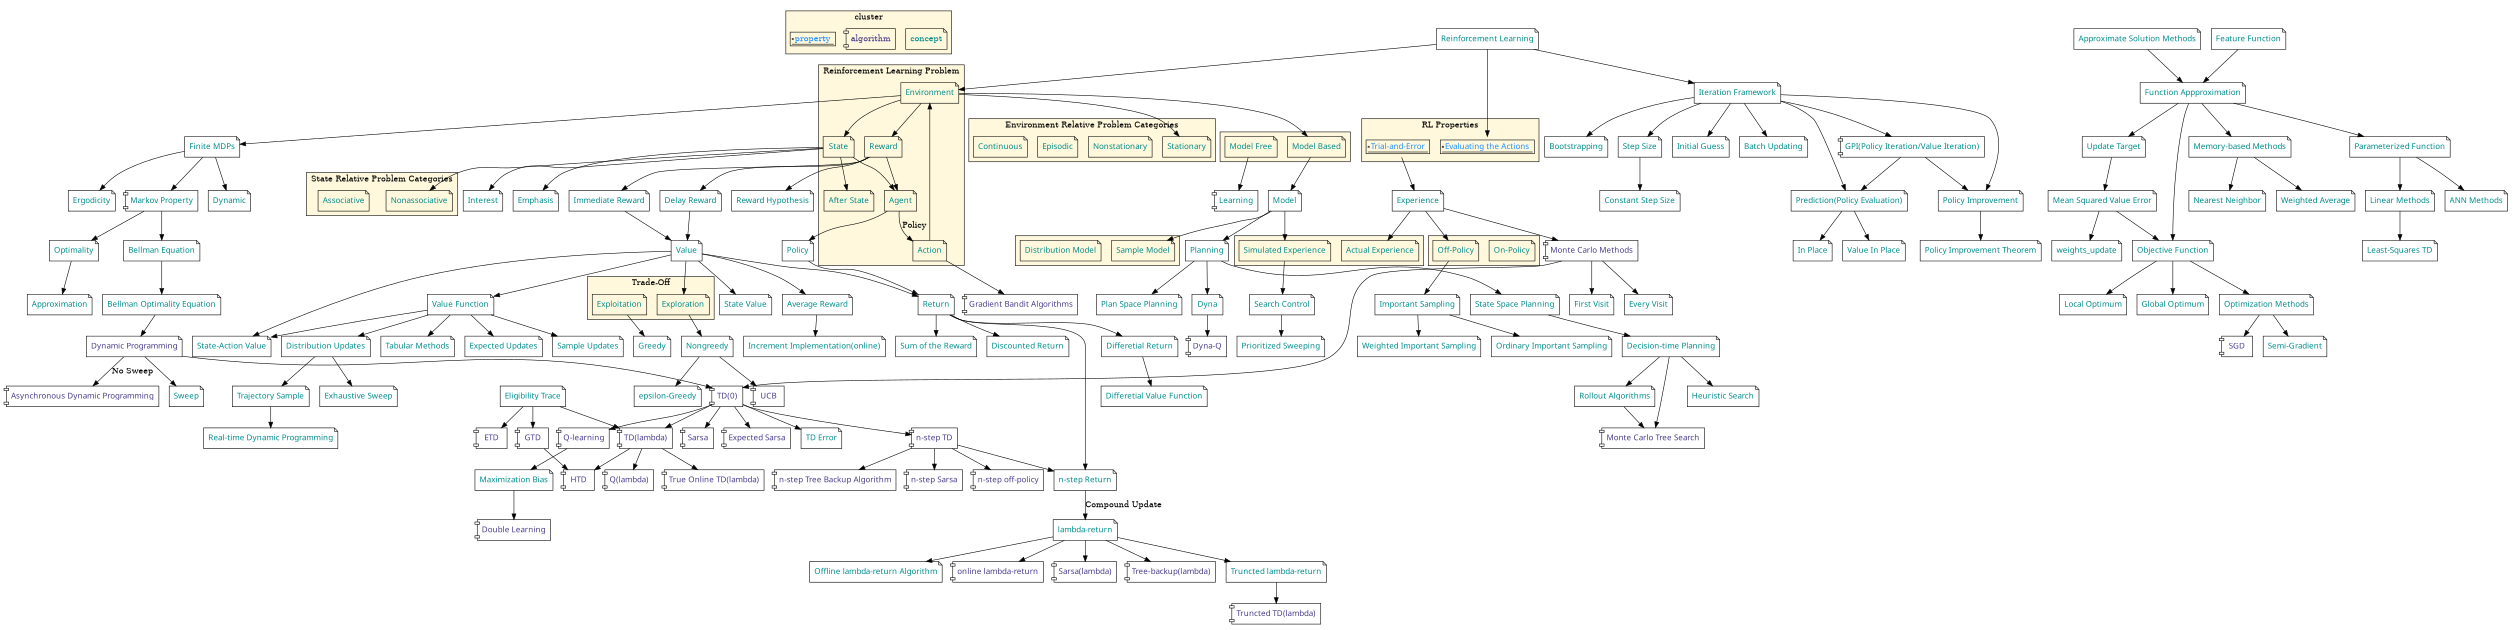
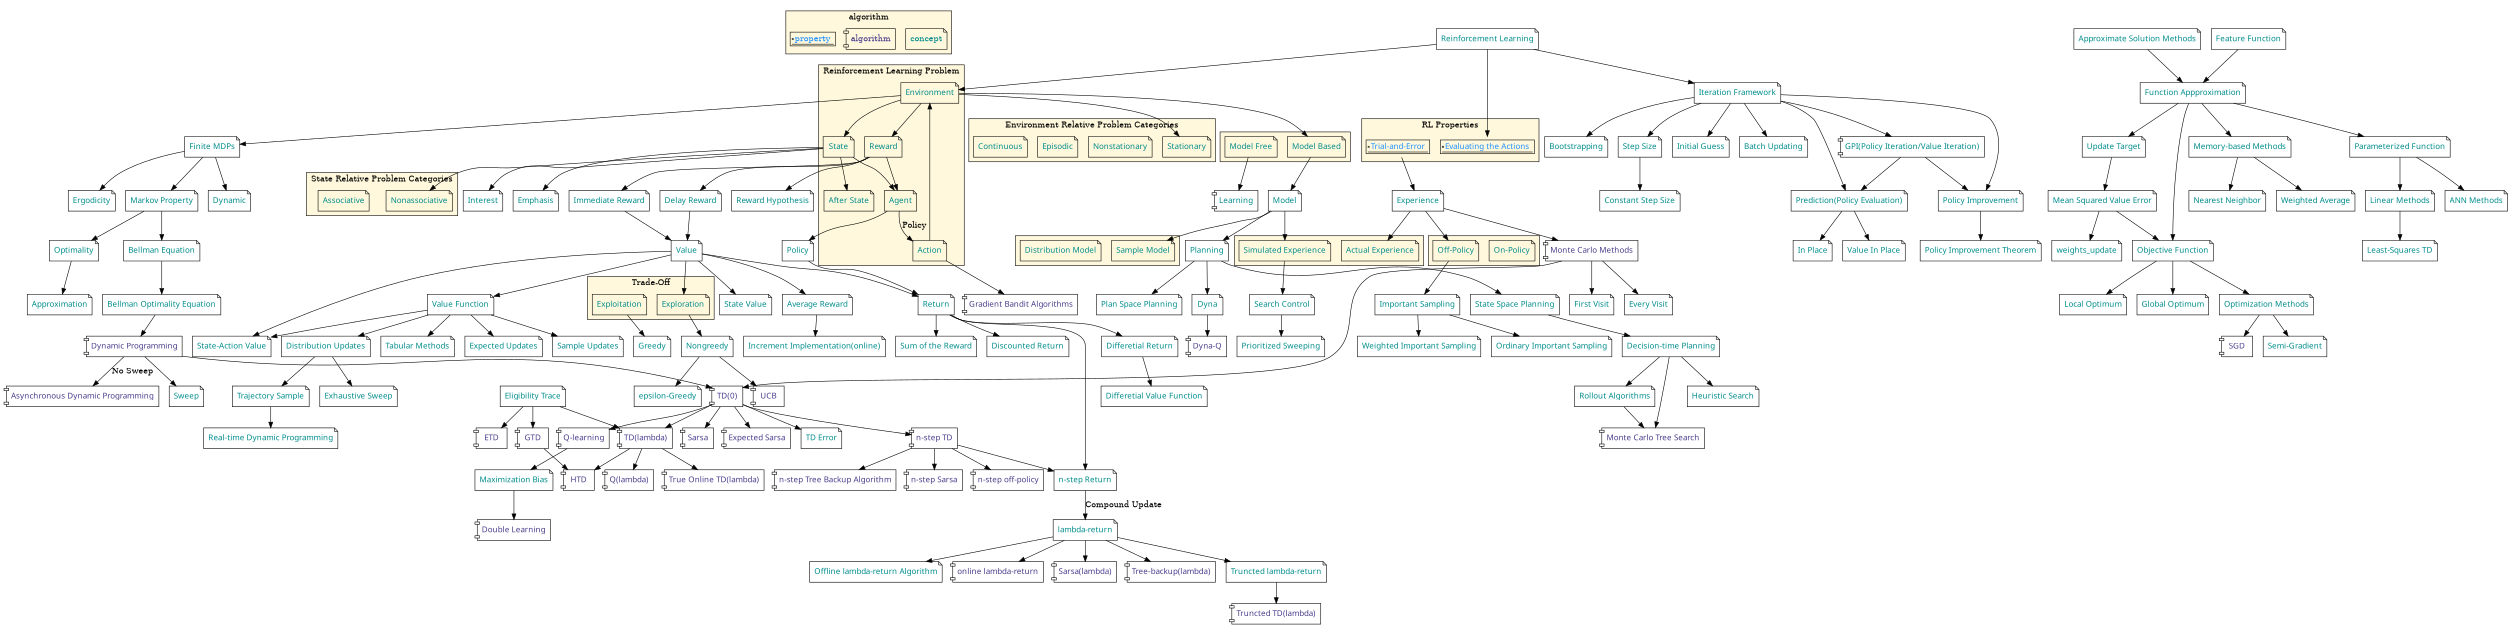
cluster "cluster": label "cluster" -> "algorithm"
node "Markov Property": shape component -> note
node "Dynamic Programming": shape note -> component
